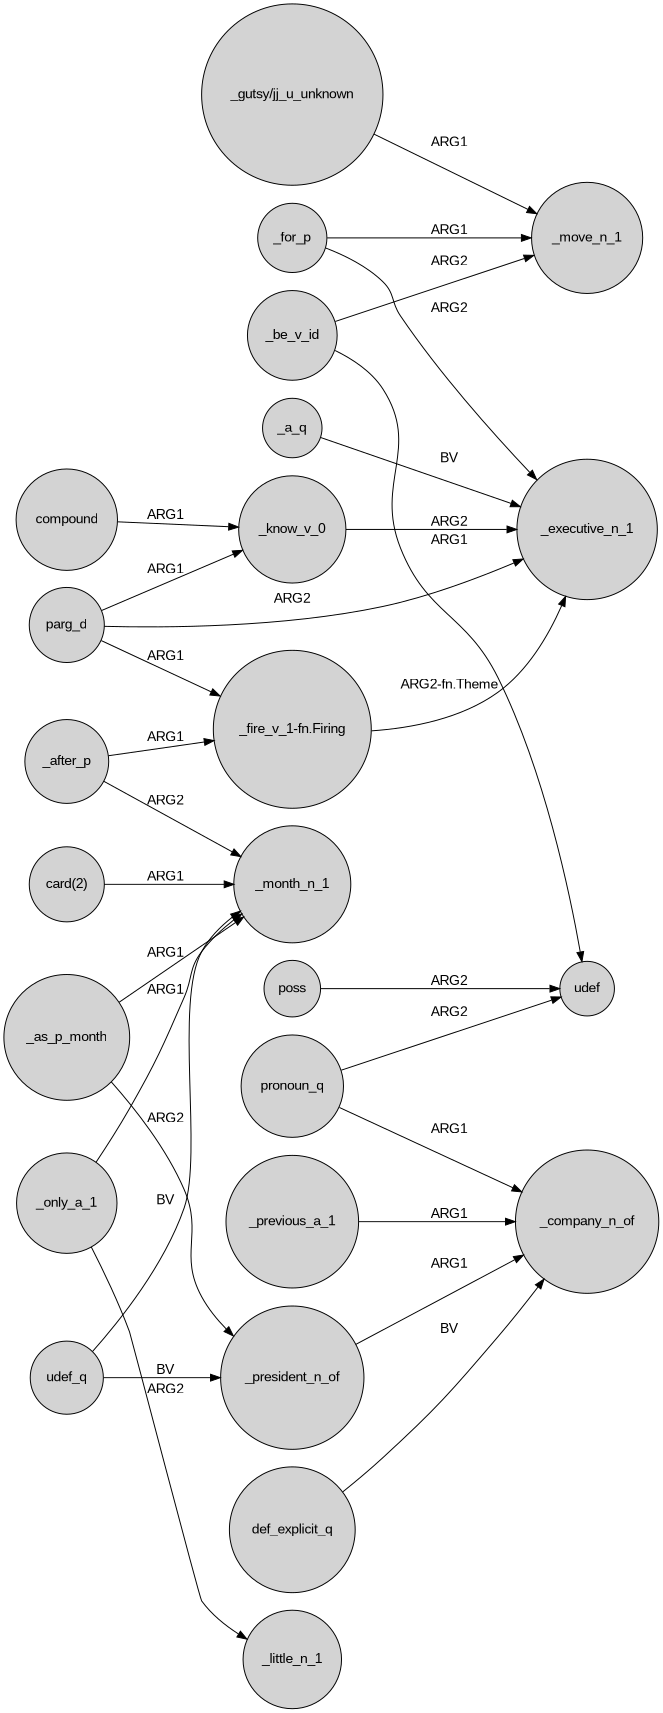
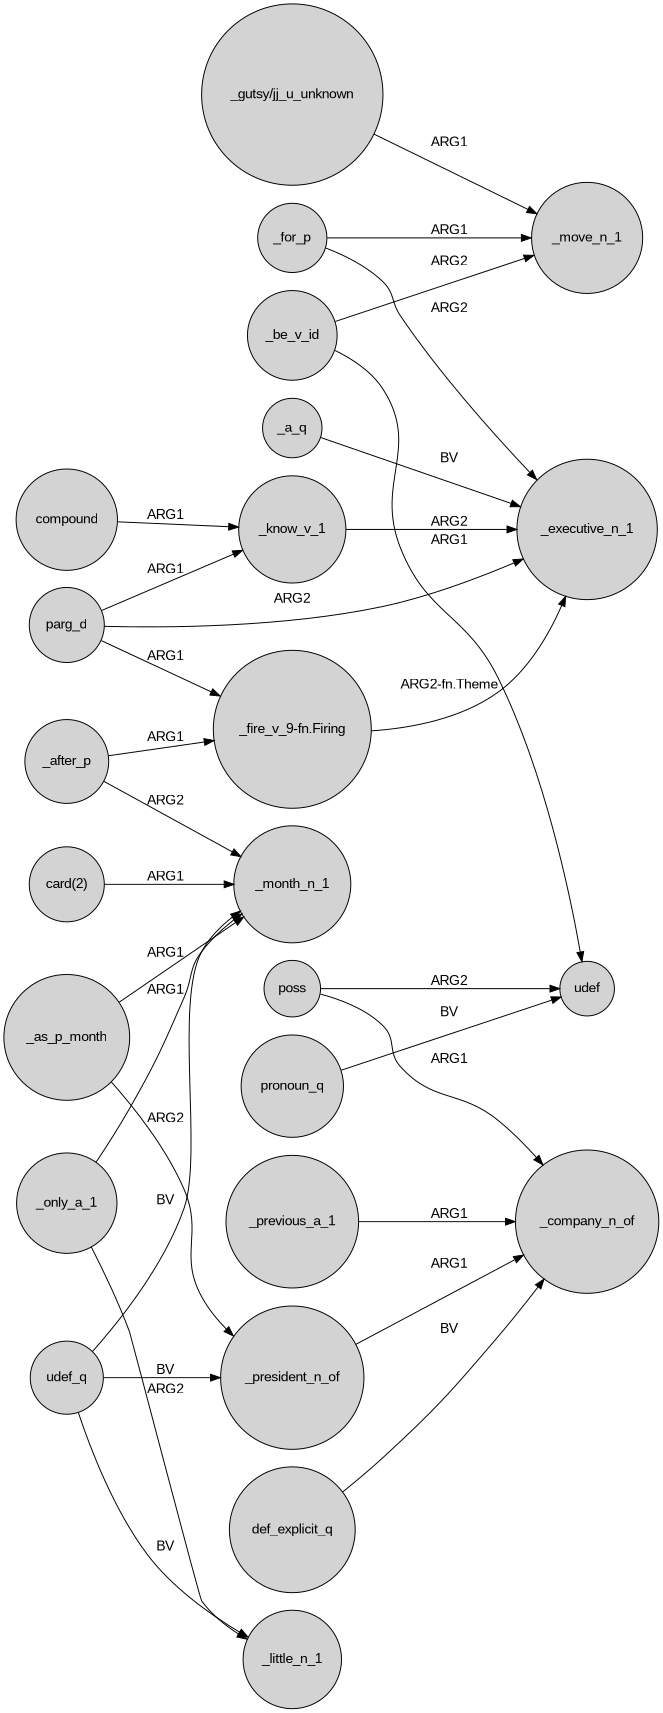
node "_know_v_0": label "_know_v_0" -> "_know_v_1"
node "_fire_v_1-fn.Firing": label "_fire_v_1-fn.Firing" -> "_fire_v_9-fn.Firing"
edge "pronoun_q" -> "udef": label "ARG2" -> "BV"
edge "pronoun_q" -> "_company_n_of": now "poss" -> "_company_n_of"
edge "udef_q" -> "_little_n_1": added, label "BV"
